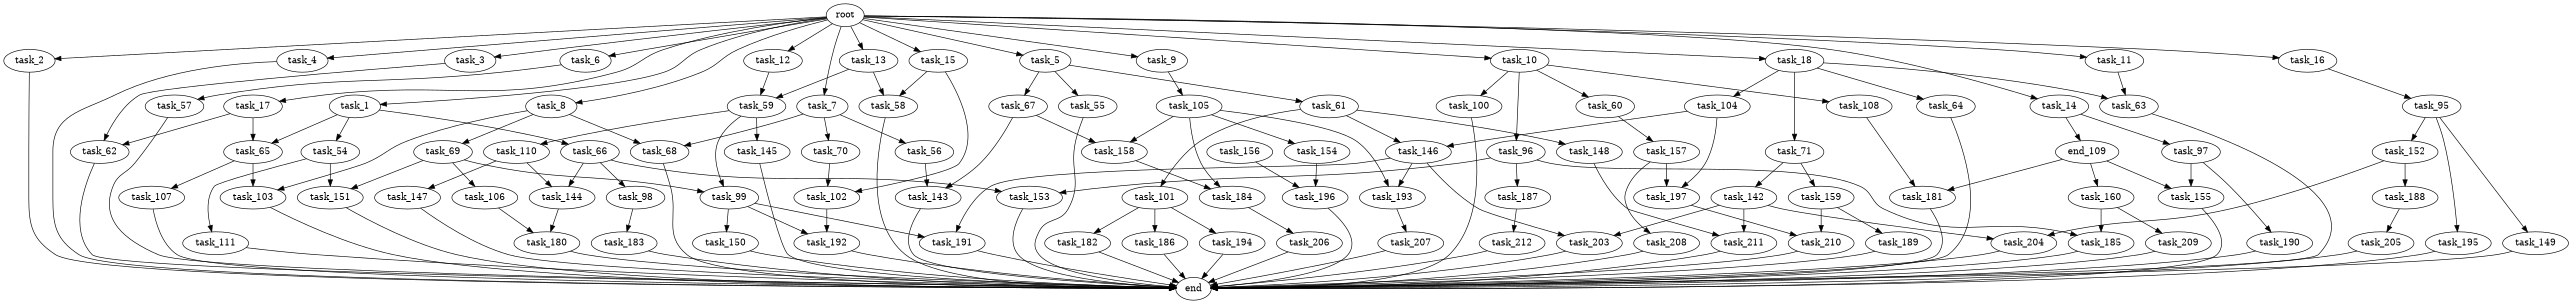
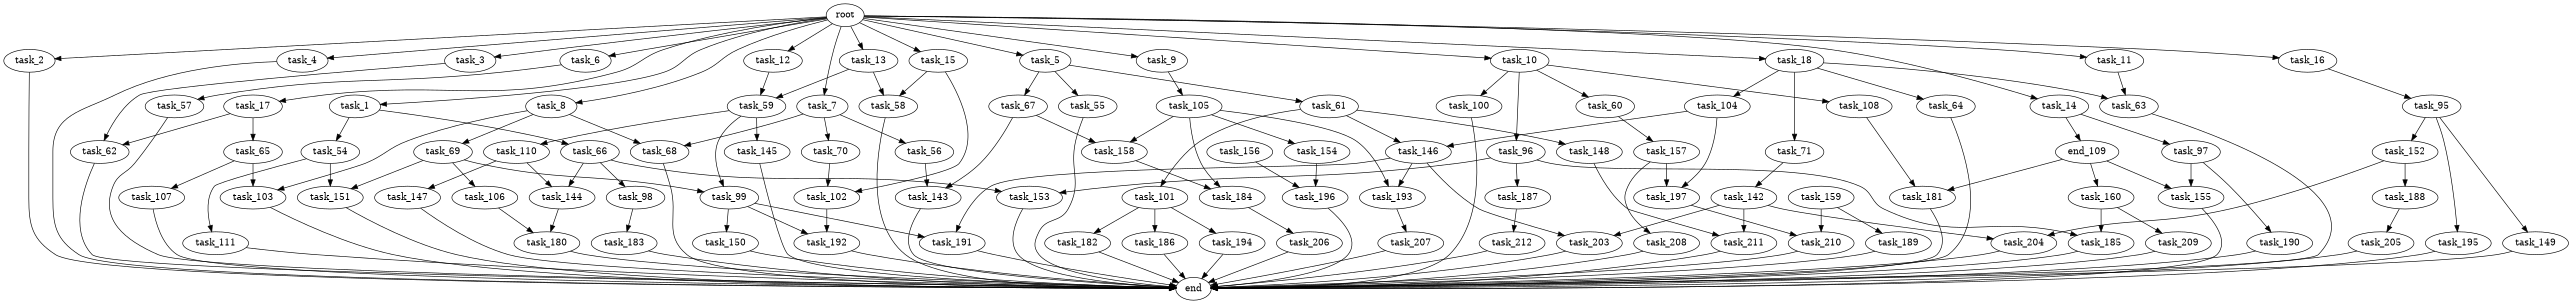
edge "task_1" -> "task_65": removed
edge "task_71" -> "task_159": removed
